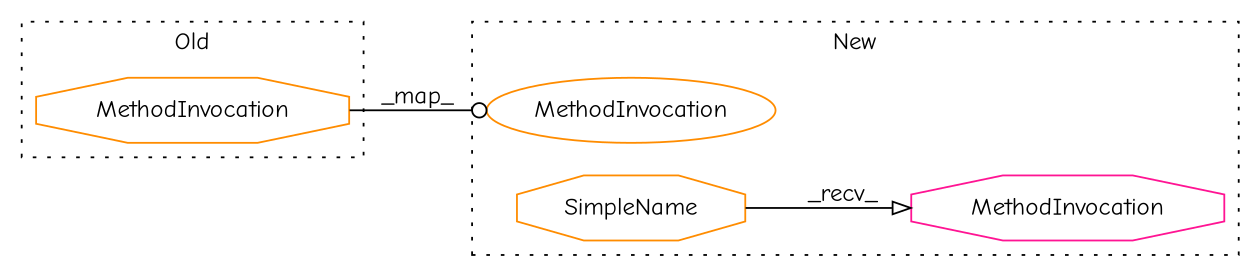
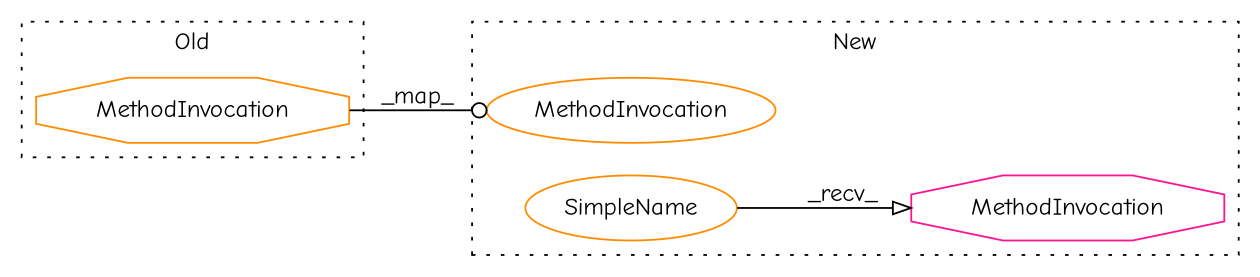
node "SimpleName": shape octagon -> ellipse
